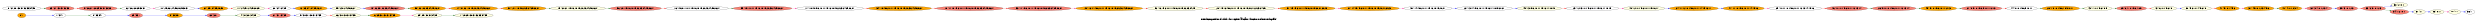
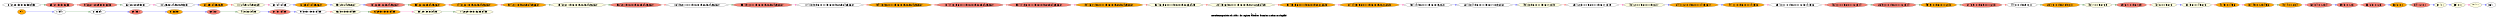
node "38 | 2 : 0 1": fillcolor lightyellow -> orange
edge "33 | 2 3 : 0 1 2 3" -> "34 | 1 2 : 0 1": now "38 | 2 : 0 1" -> "34 | 1 2 : 0 1"
